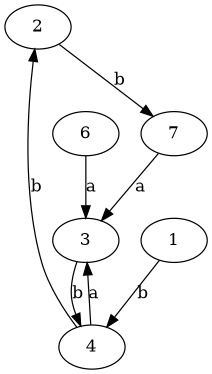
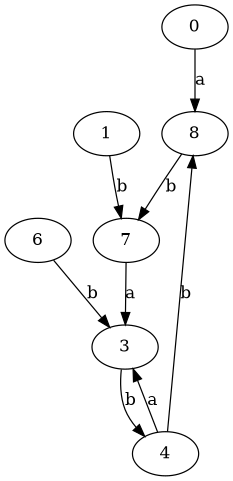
node "2": label "2" -> "8"
node "0": added
edge "6" -> "3": label "a" -> "b"
edge "1" -> "4": now "1" -> "7"
